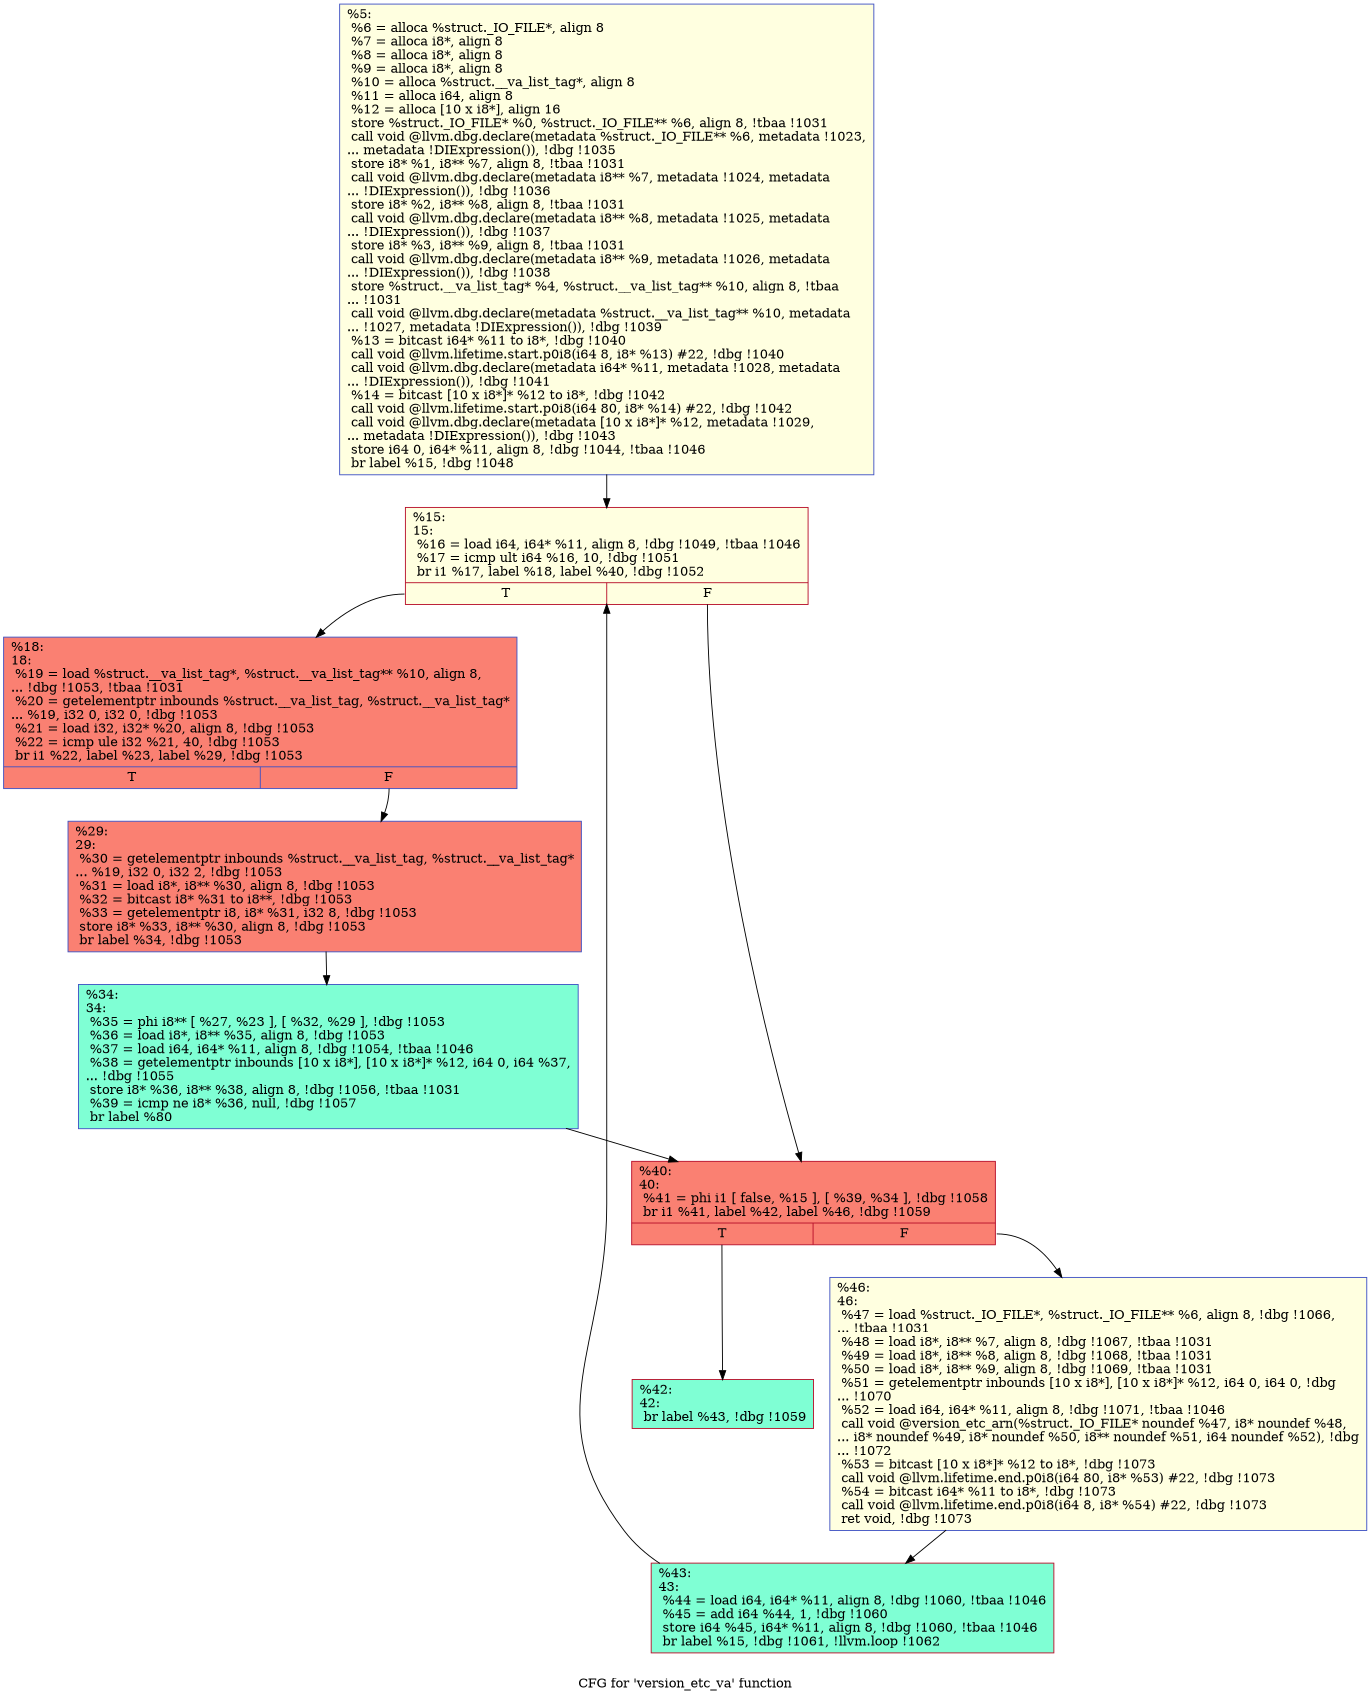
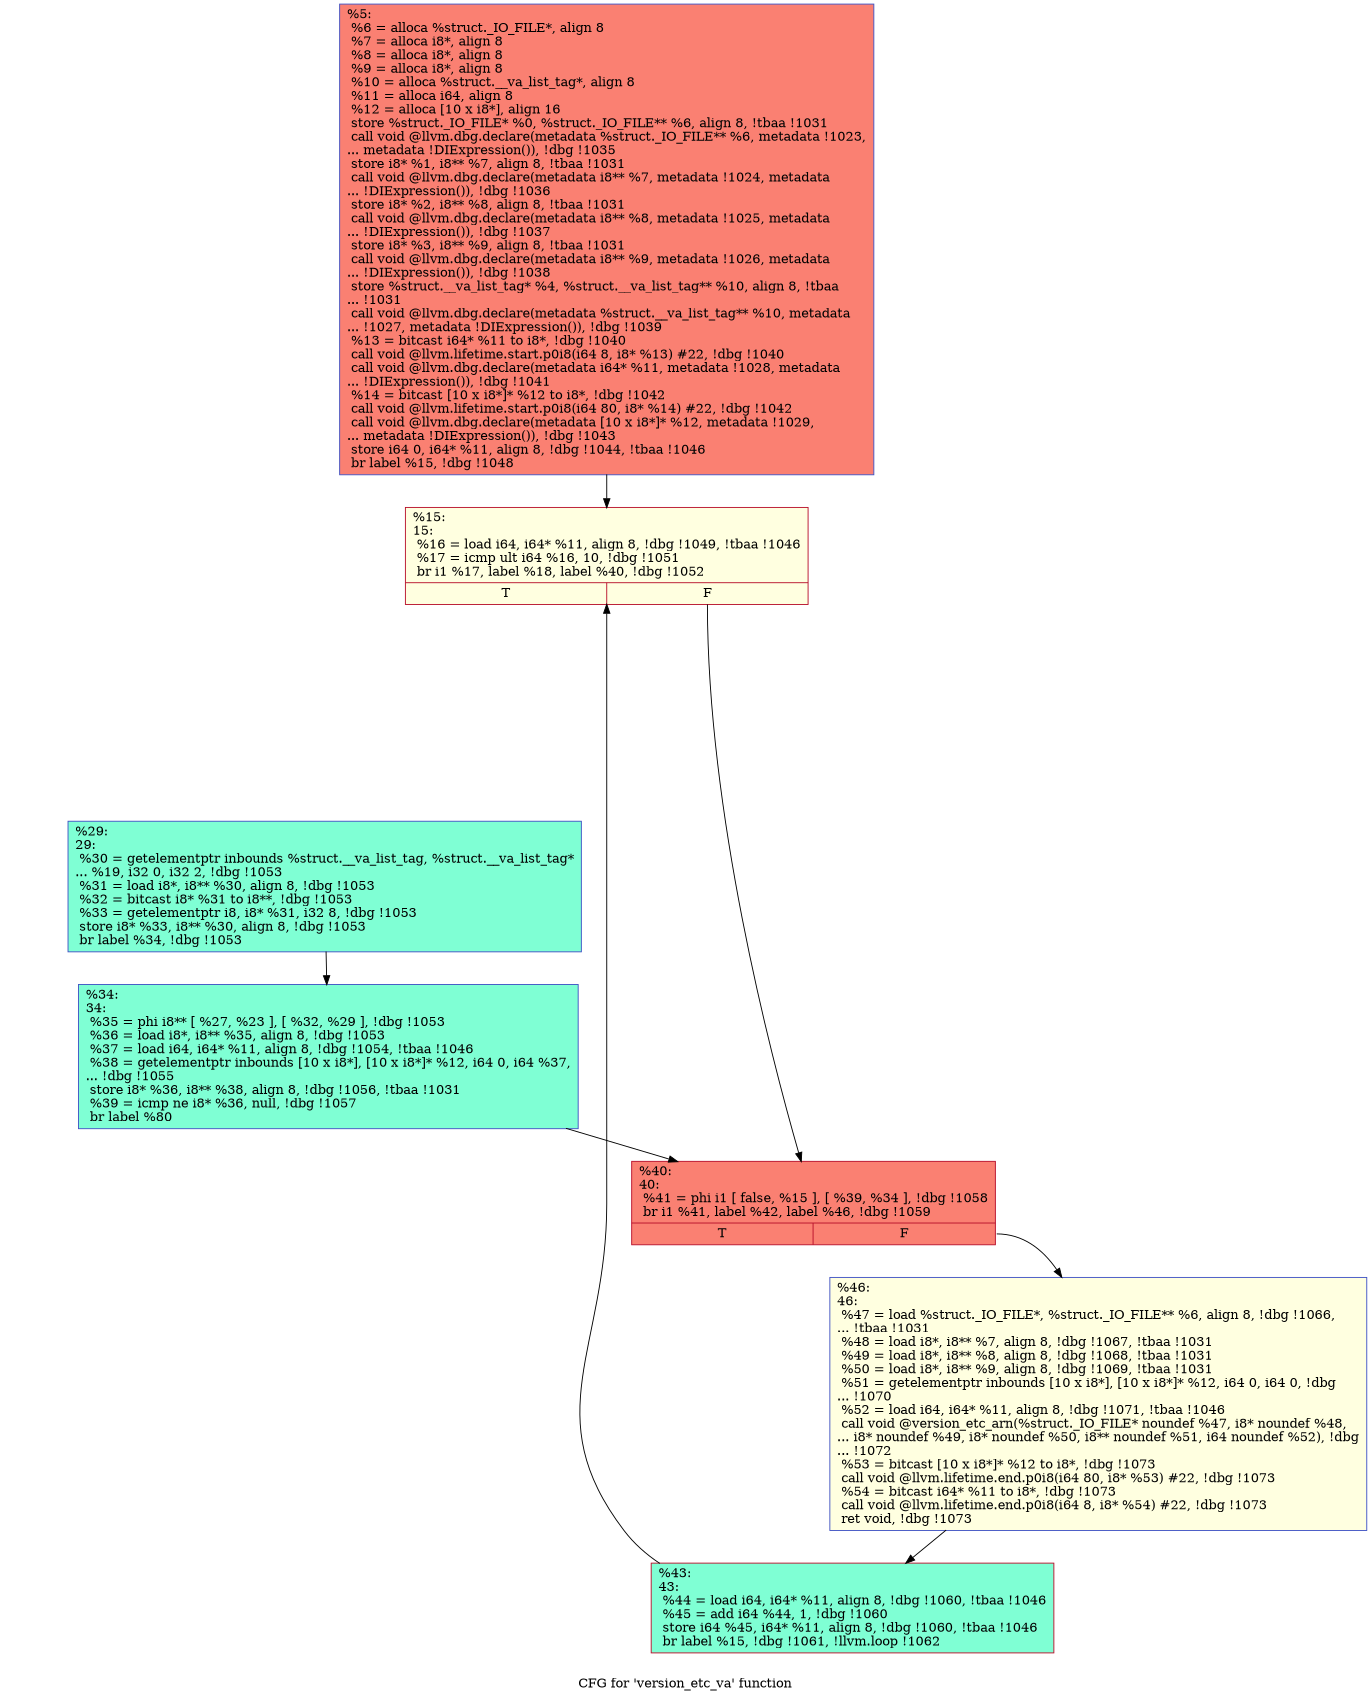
node "%5:": fillcolor lightyellow -> salmon
node "%18:": removed
node "%29:": fillcolor salmon -> aquamarine
node "%42:": removed
